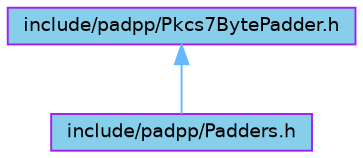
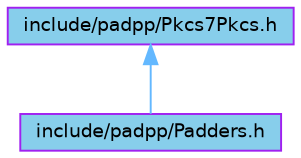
node "include/padpp/Pkcs7BytePadder.h": label "include/padpp/Pkcs7BytePadder.h" -> "include/padpp/Pkcs7Pkcs.h"
